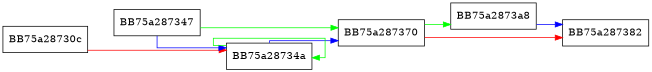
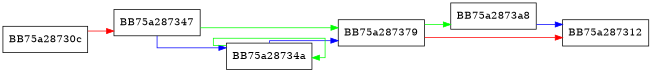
node "BB75a287370": label "BB75a287370" -> "BB75a287379"
node "BB75a287382": label "BB75a287382" -> "BB75a287312"
edge "BB75a28730c" -> "BB75a28734a": now "BB75a28730c" -> "BB75a287347"
